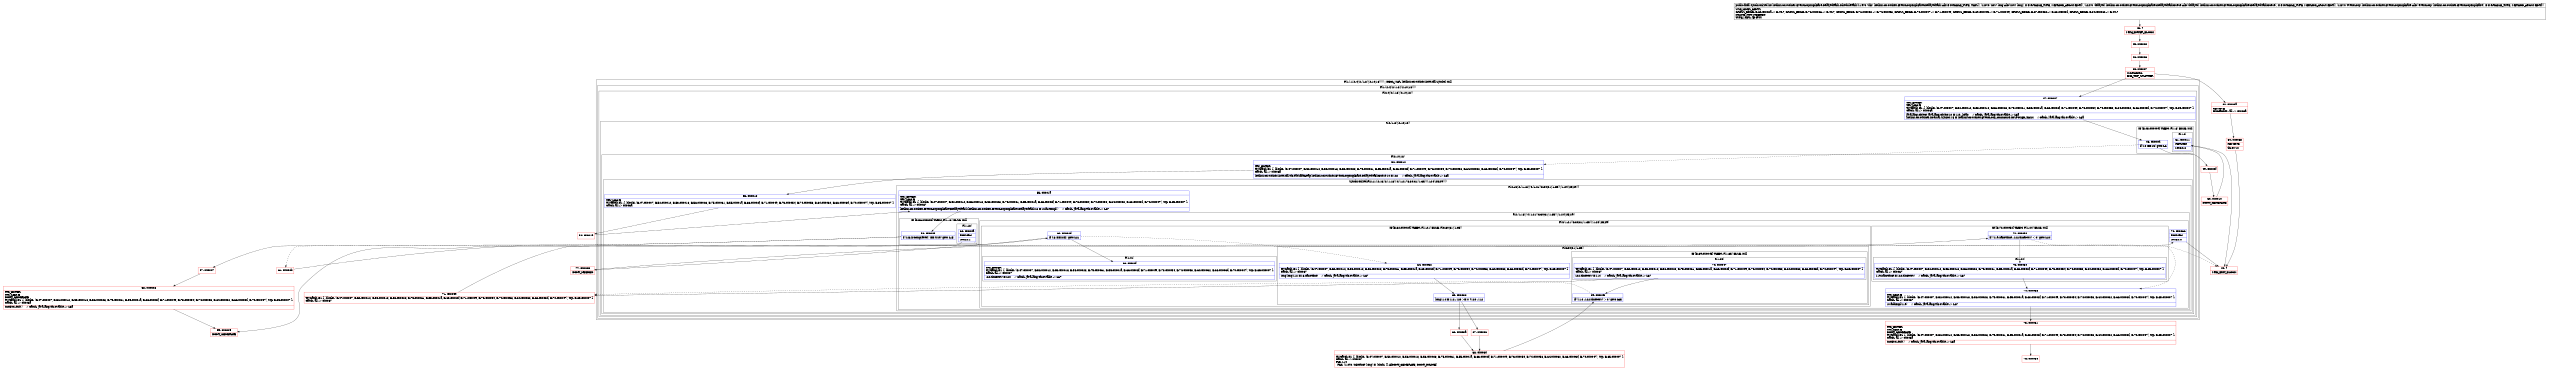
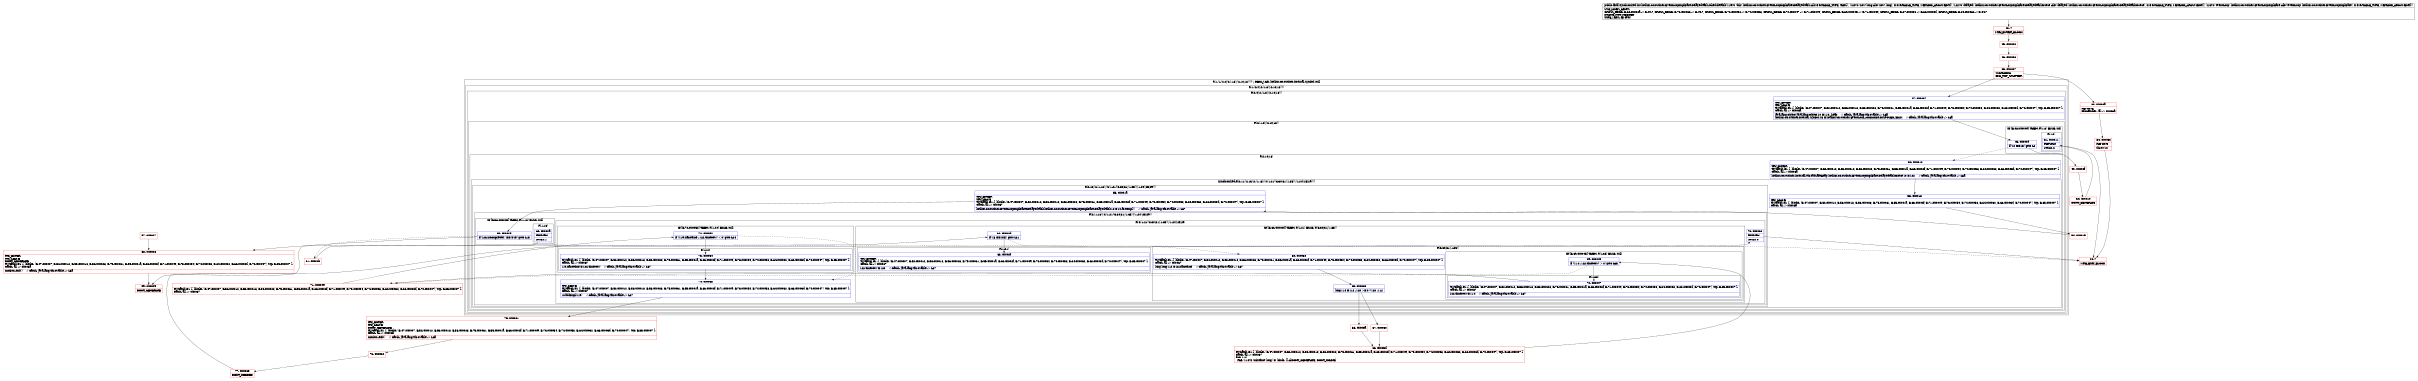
edge "56: 0x0025" -> "57: 0x0027": now "56: 0x0025" -> "58: 0x0028"
edge "62: 0x002d" -> "77: 0x0065": now "76: 0x0064" -> "77: 0x0065"
edge "70: 0x0047" -> "69: 0x0045": reversed
